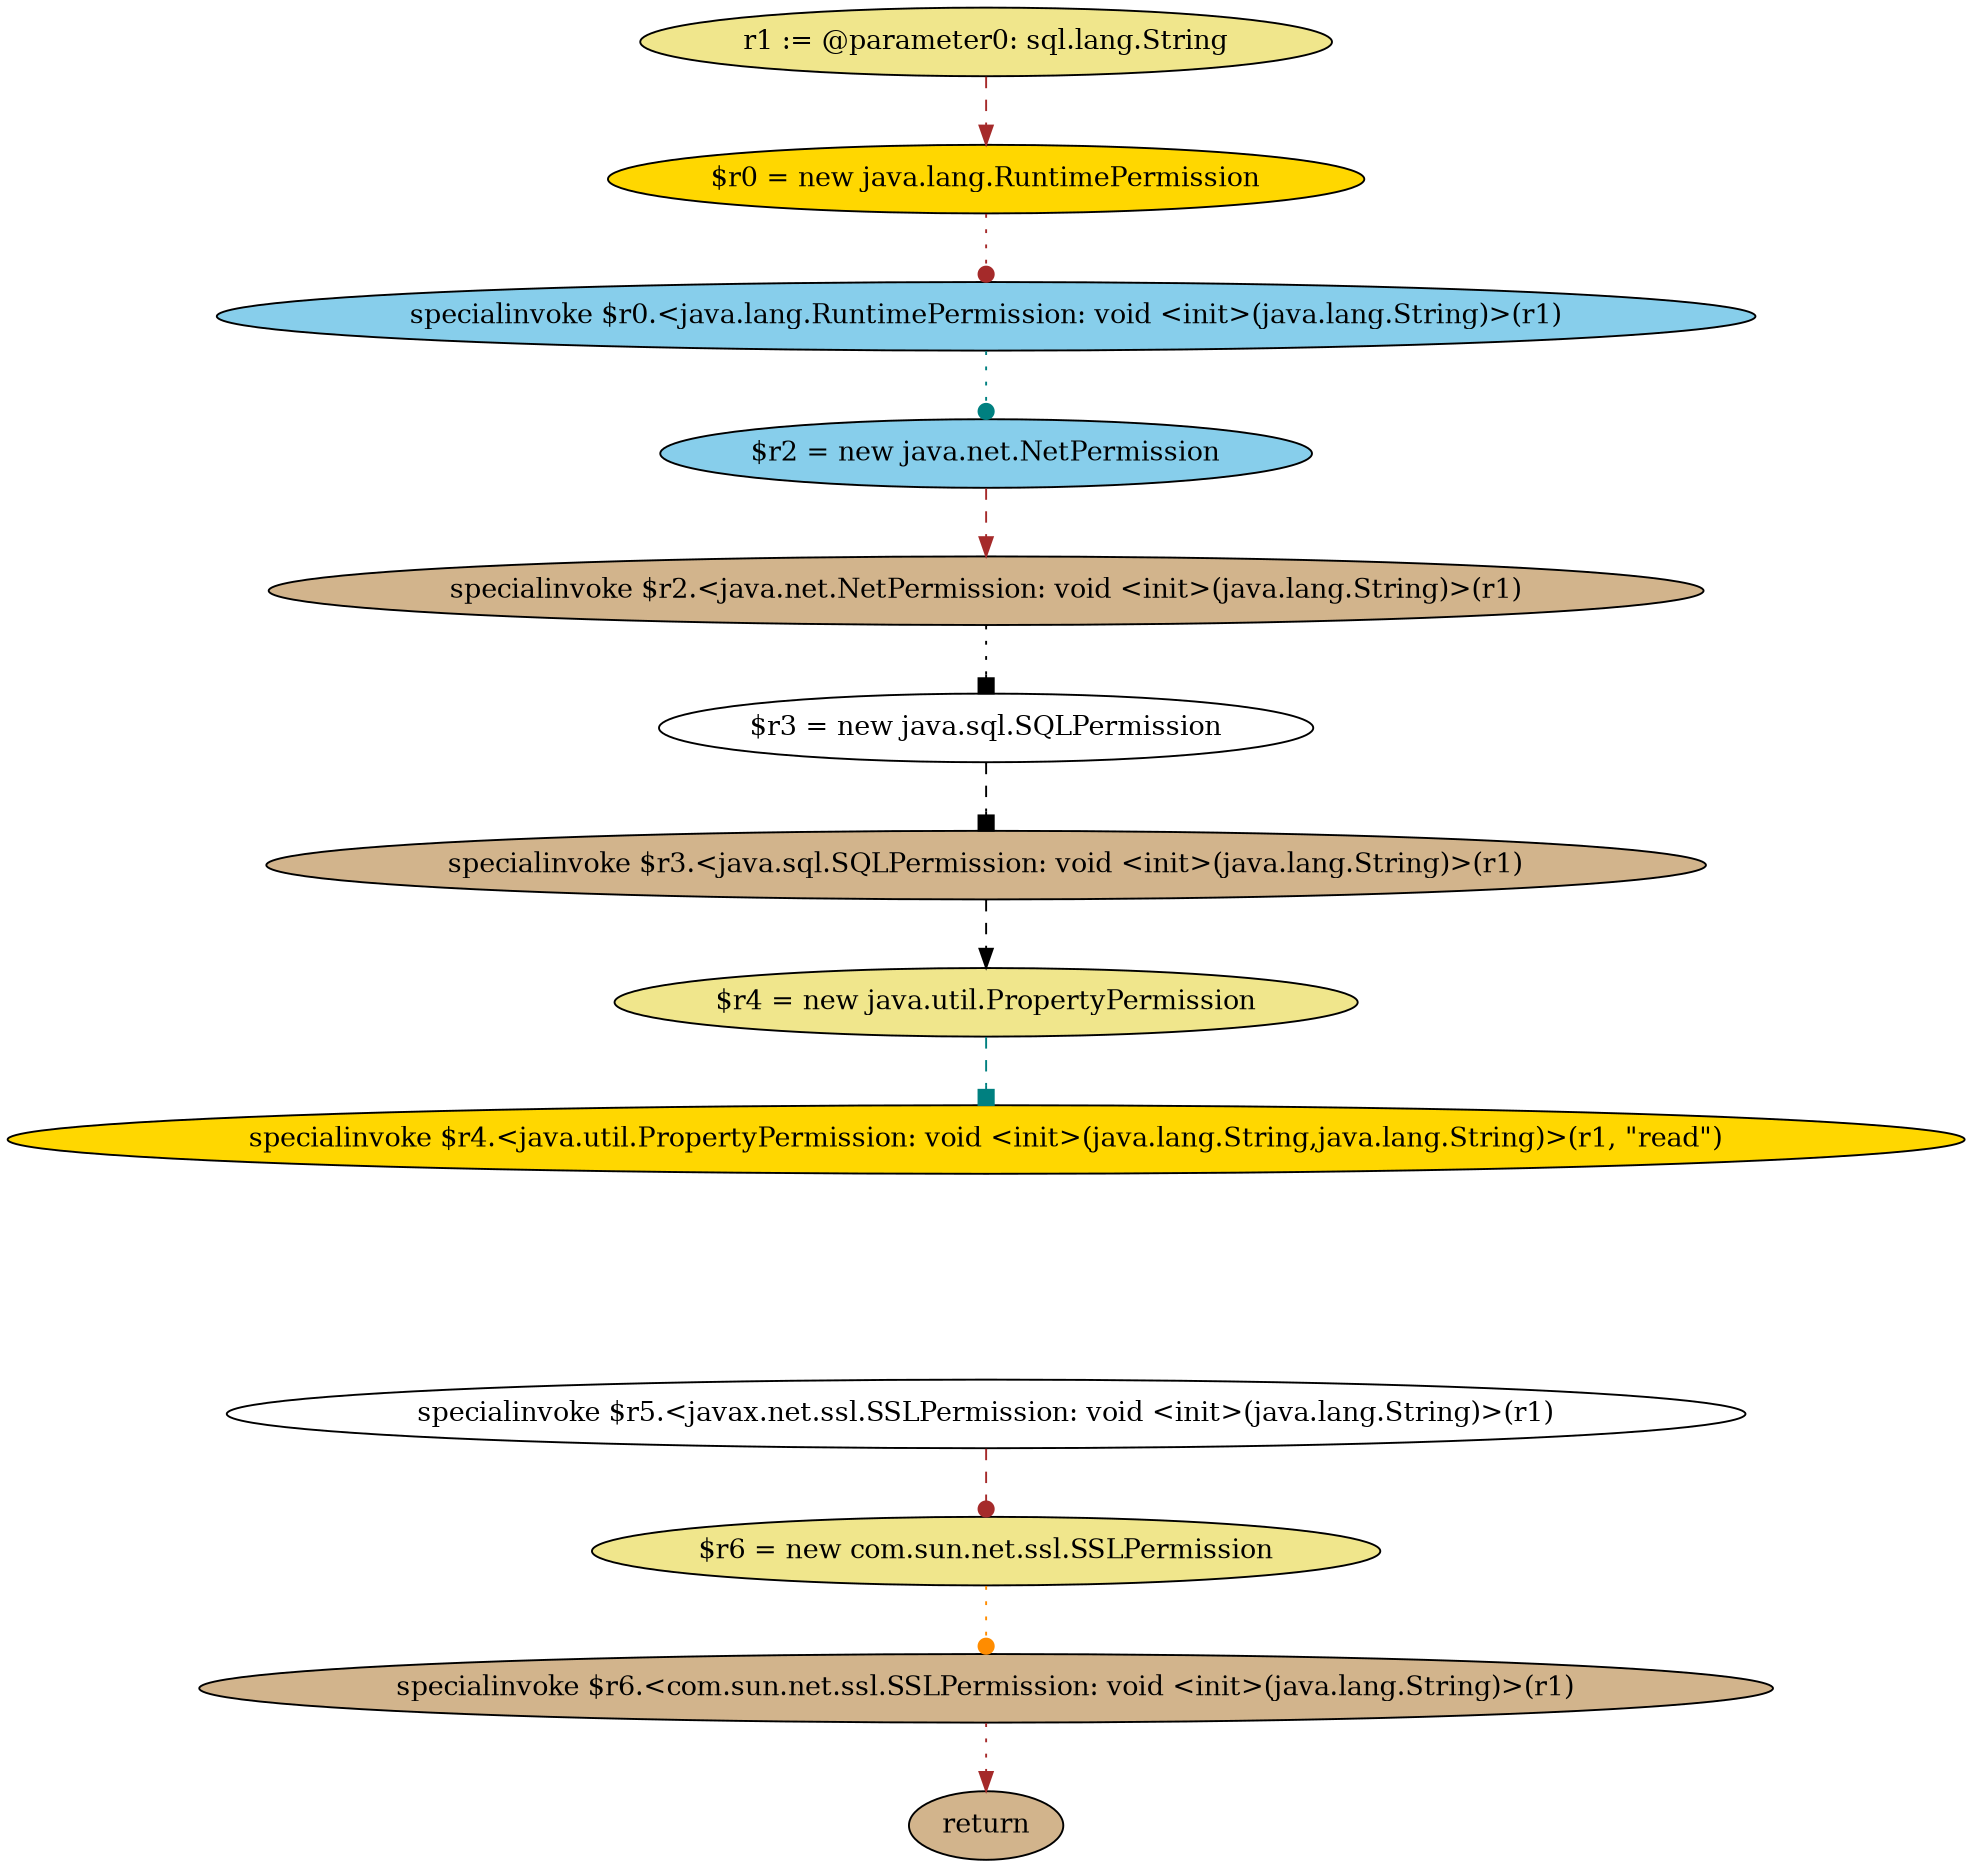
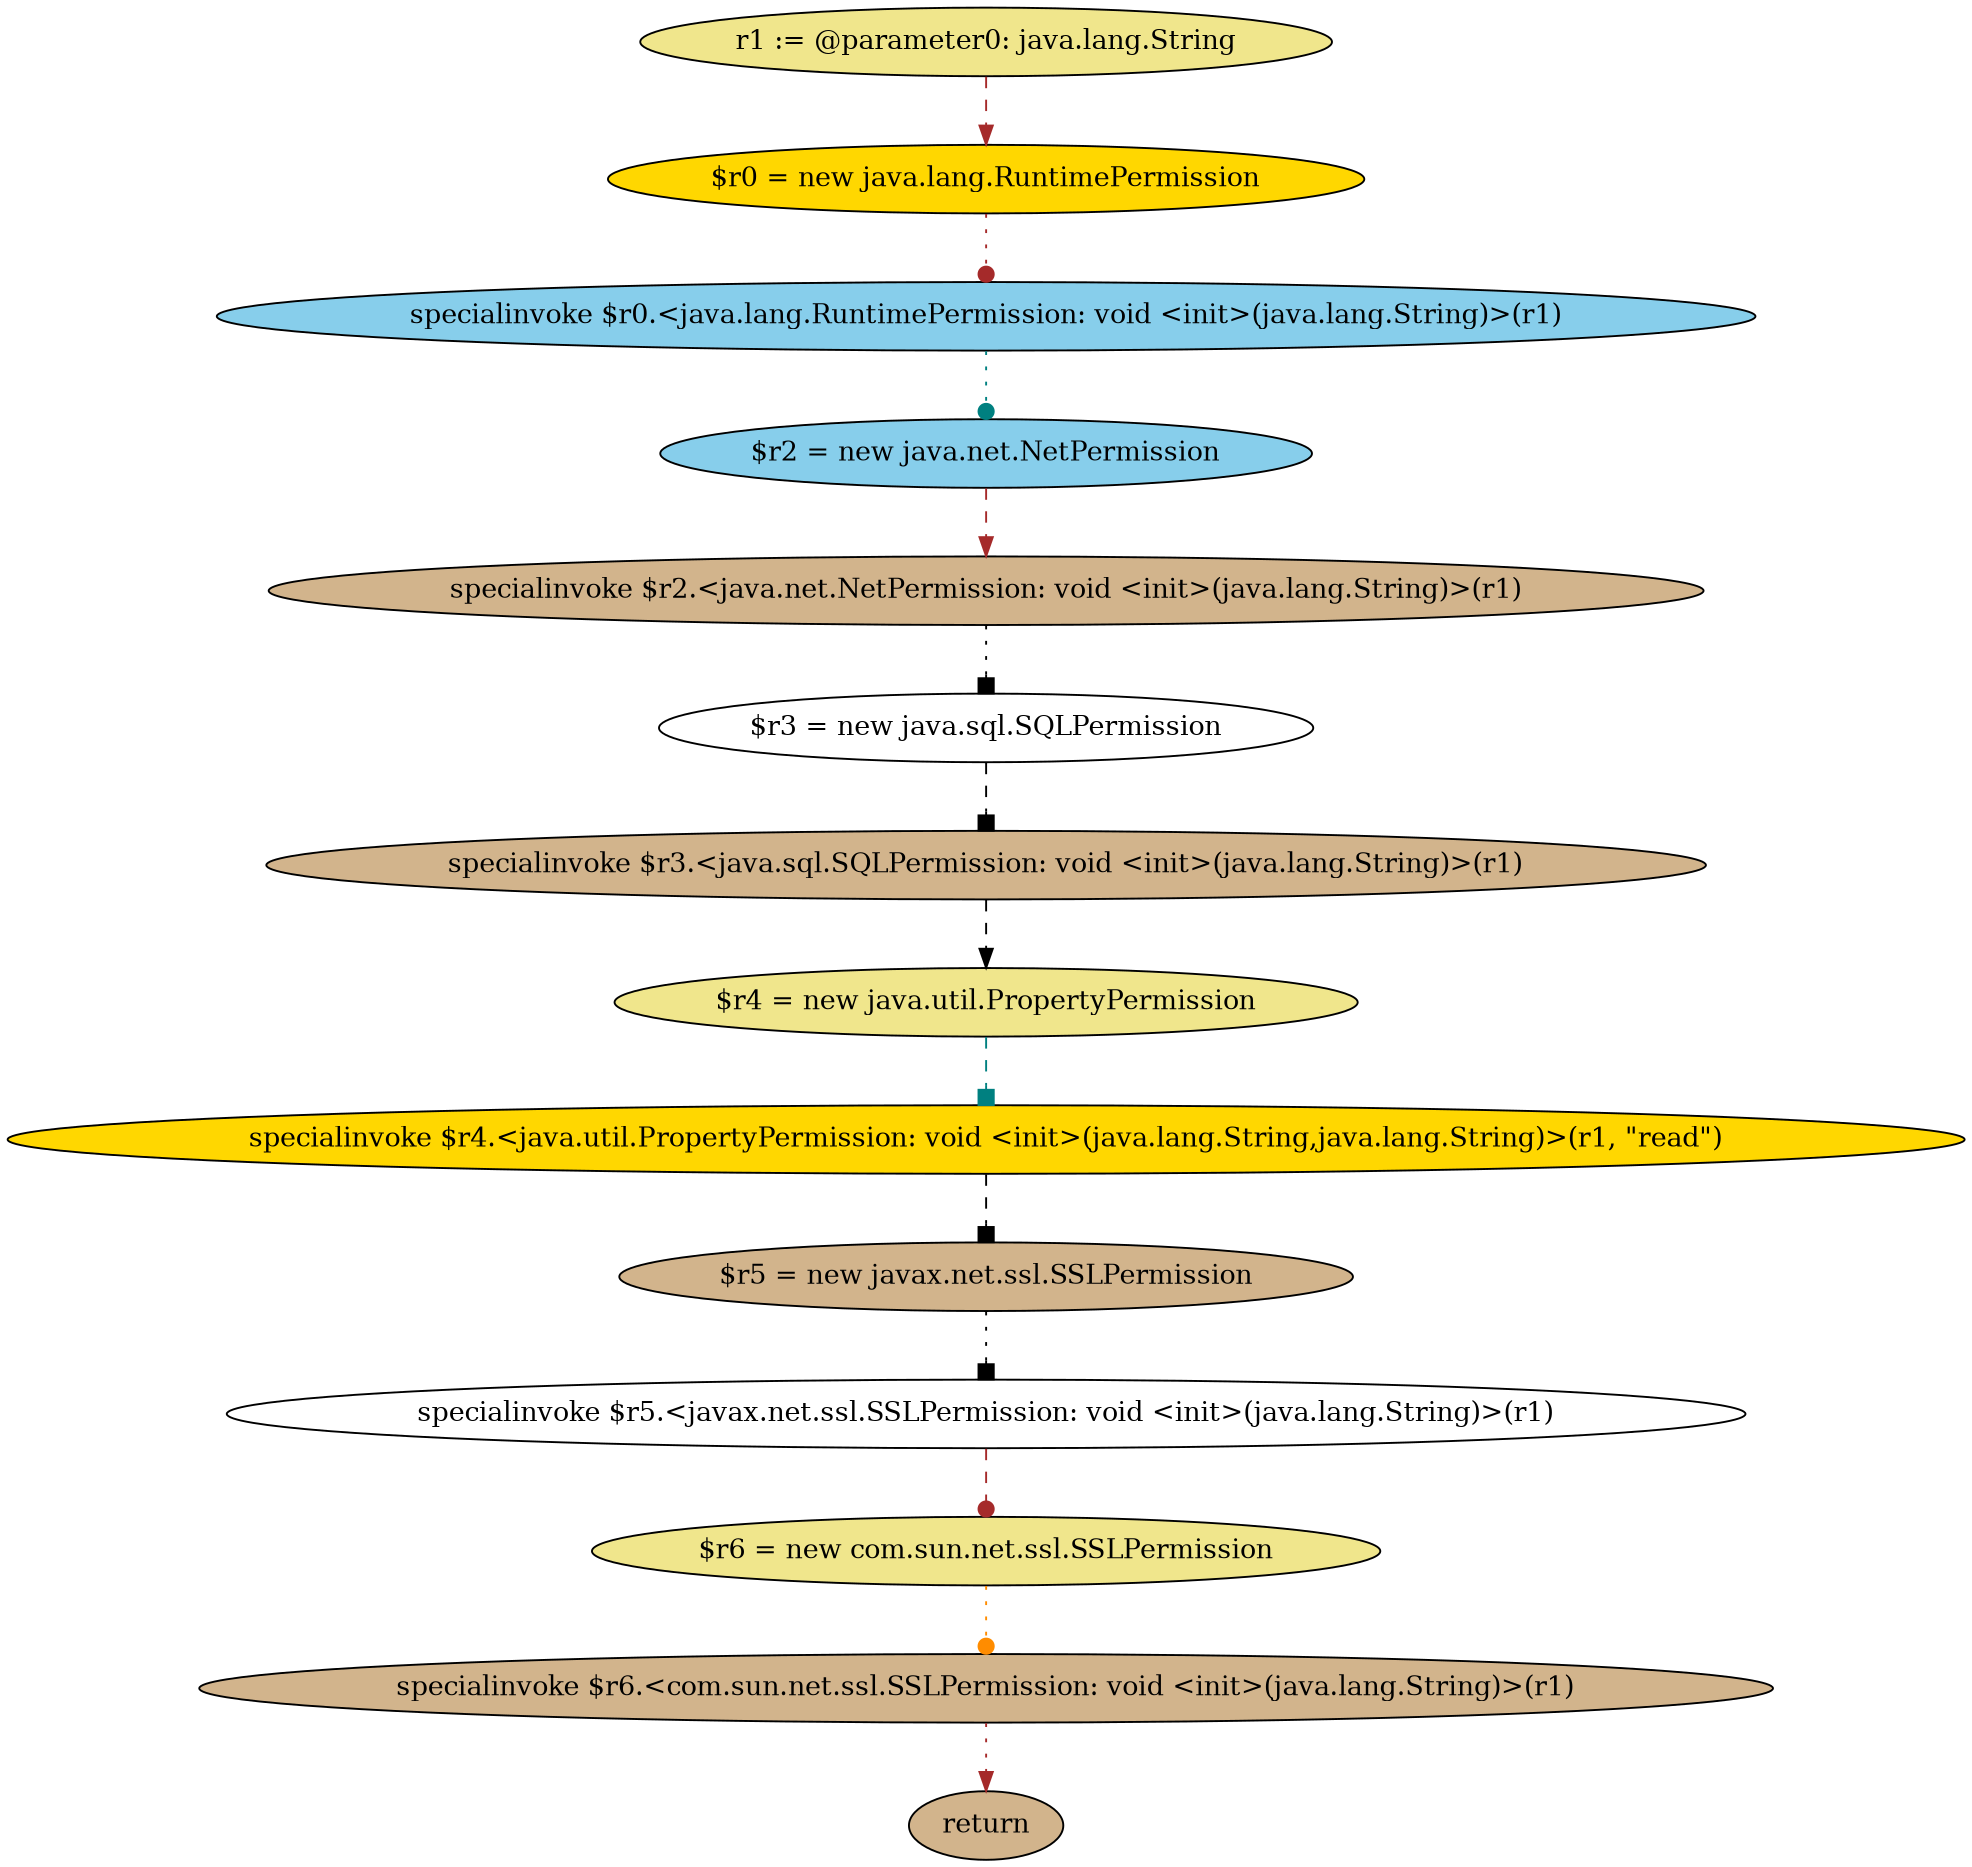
node "r1 := @parameter0: sql.lang.String": label "r1 := @parameter0: sql.lang.String" -> "r1 := @parameter0: java.lang.String"
node "$r5 = new javax.net.ssl.SSLPermission": added
